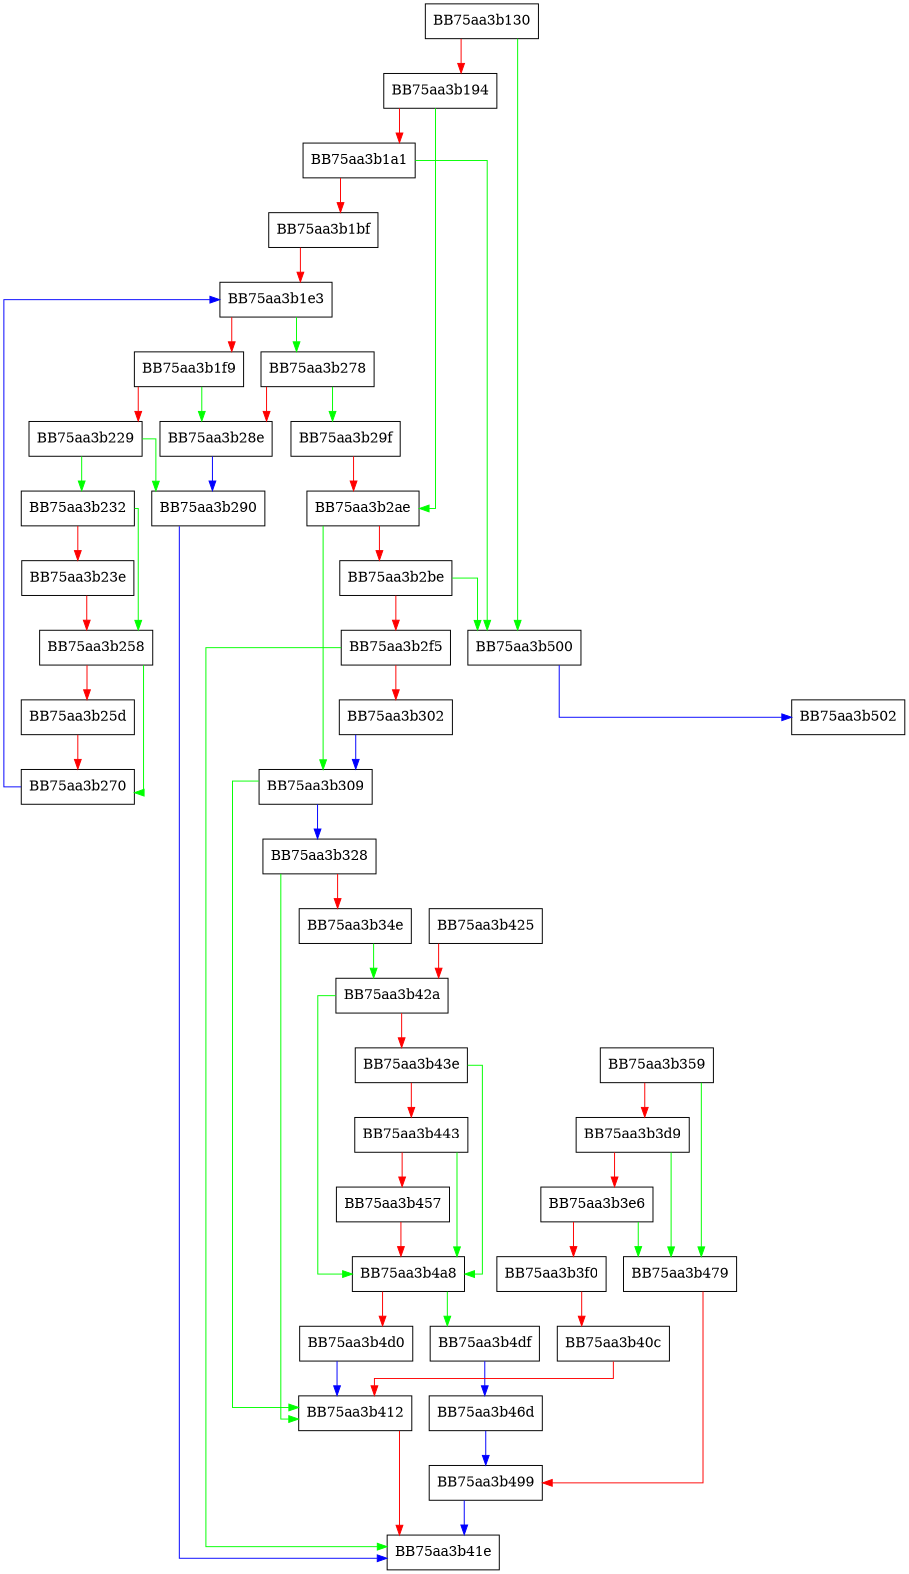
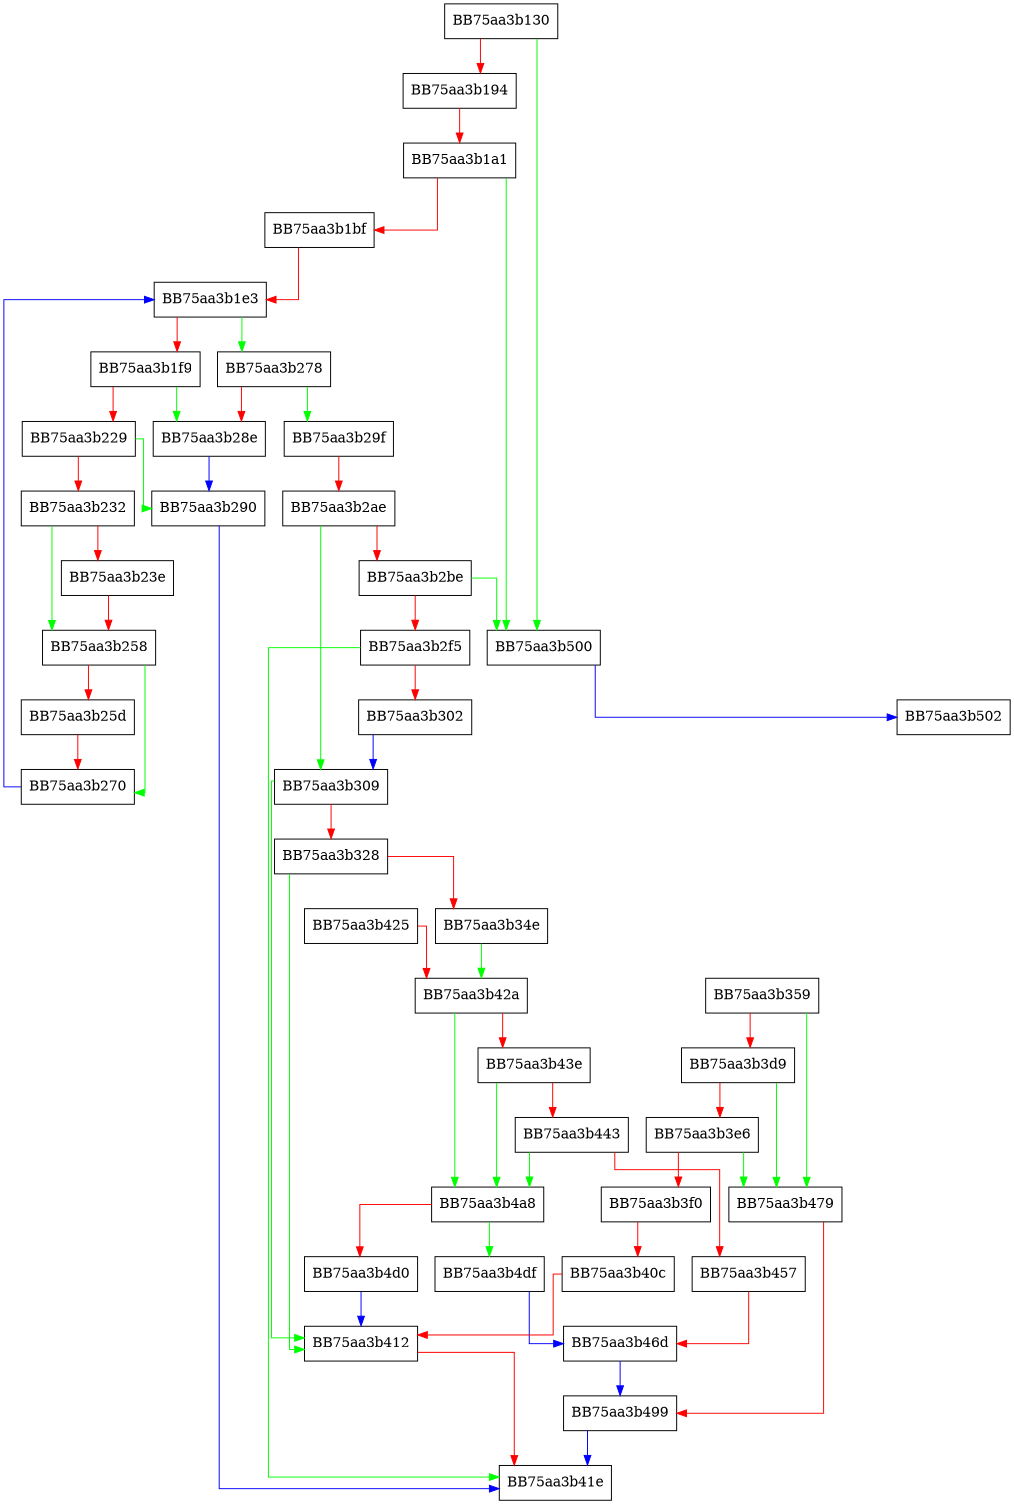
edge "BB75aa3b194" -> "BB75aa3b2ae": removed
edge "BB75aa3b229" -> "BB75aa3b232": color green -> red
edge "BB75aa3b309" -> "BB75aa3b328": color blue -> red
edge "BB75aa3b457" -> "BB75aa3b4a8": now "BB75aa3b457" -> "BB75aa3b46d"
